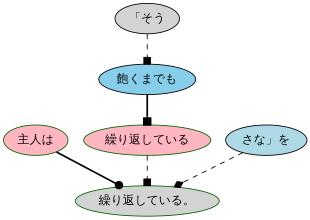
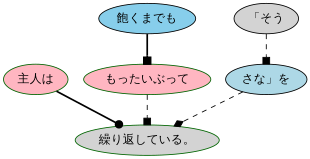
edge "「そう" -> "飽くまでも": now "「そう" -> "さな」を"
node "繰り返している": label "繰り返している" -> "もったいぶって"
